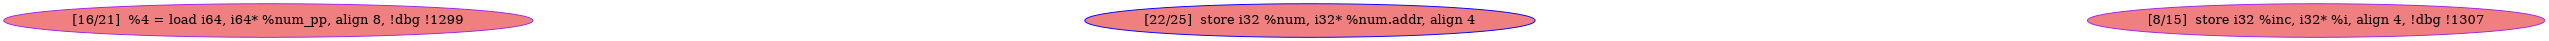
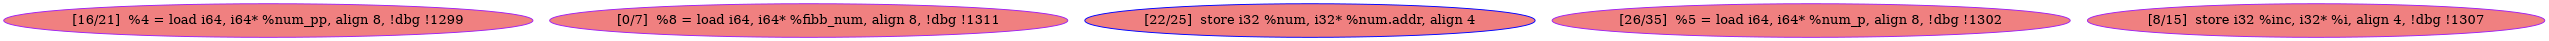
node "[0/7]  %8 = load i64, i64* %fibb_num, align 8, !dbg !1311": added
node "[26/35]  %5 = load i64, i64* %num_p, align 8, !dbg !1302": added
